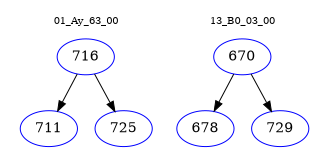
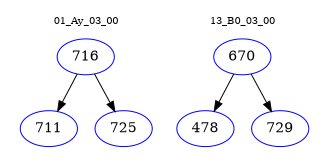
cluster "01_Ay_63_00": label "01_Ay_63_00" -> "01_Ay_03_00"
node "678": label "678" -> "478"
